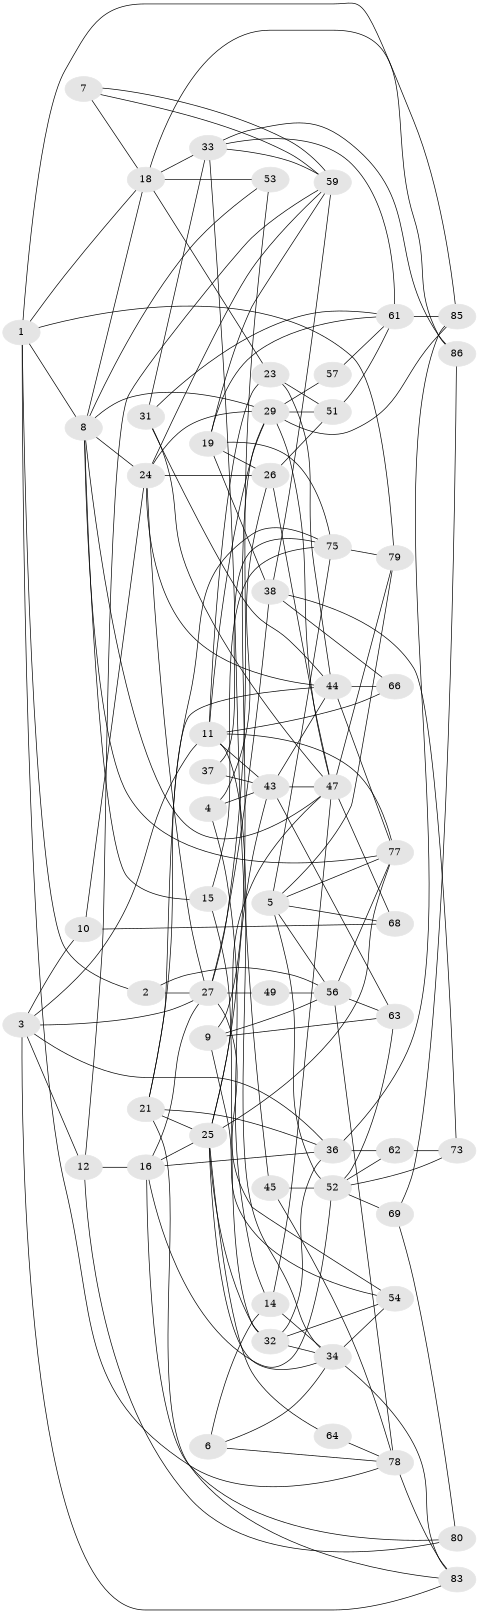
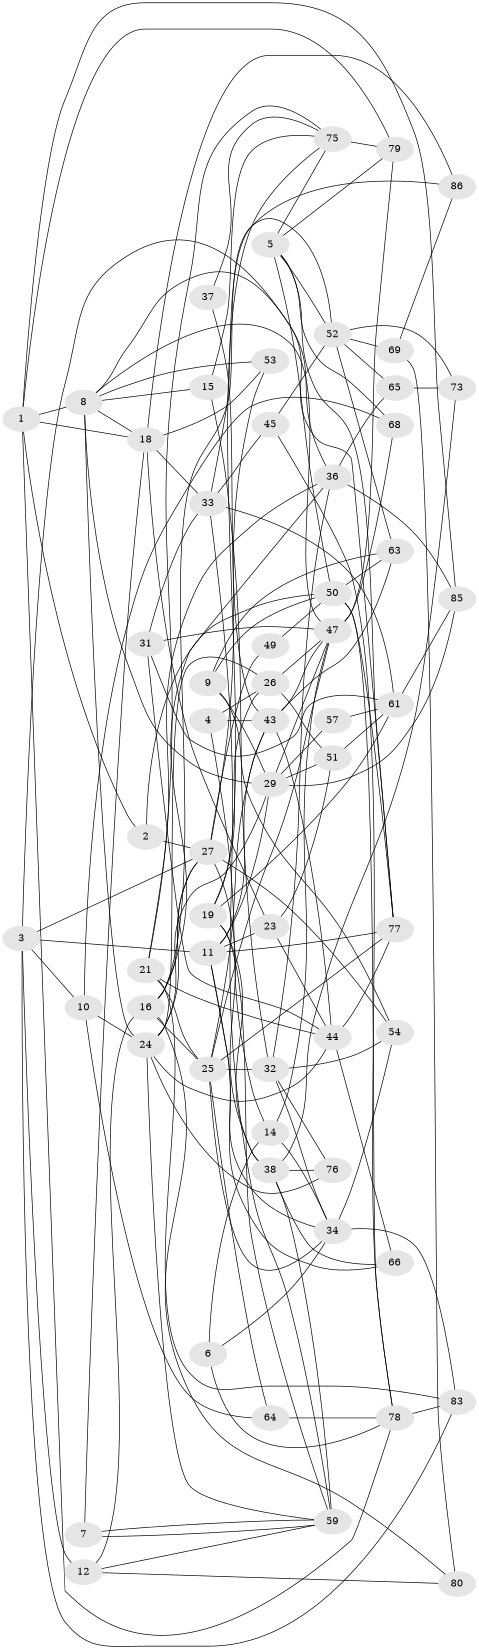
node "56": label "56" -> "50"
node "62": label "62" -> "65"
node "76": added
edge "10" -- "64": added
